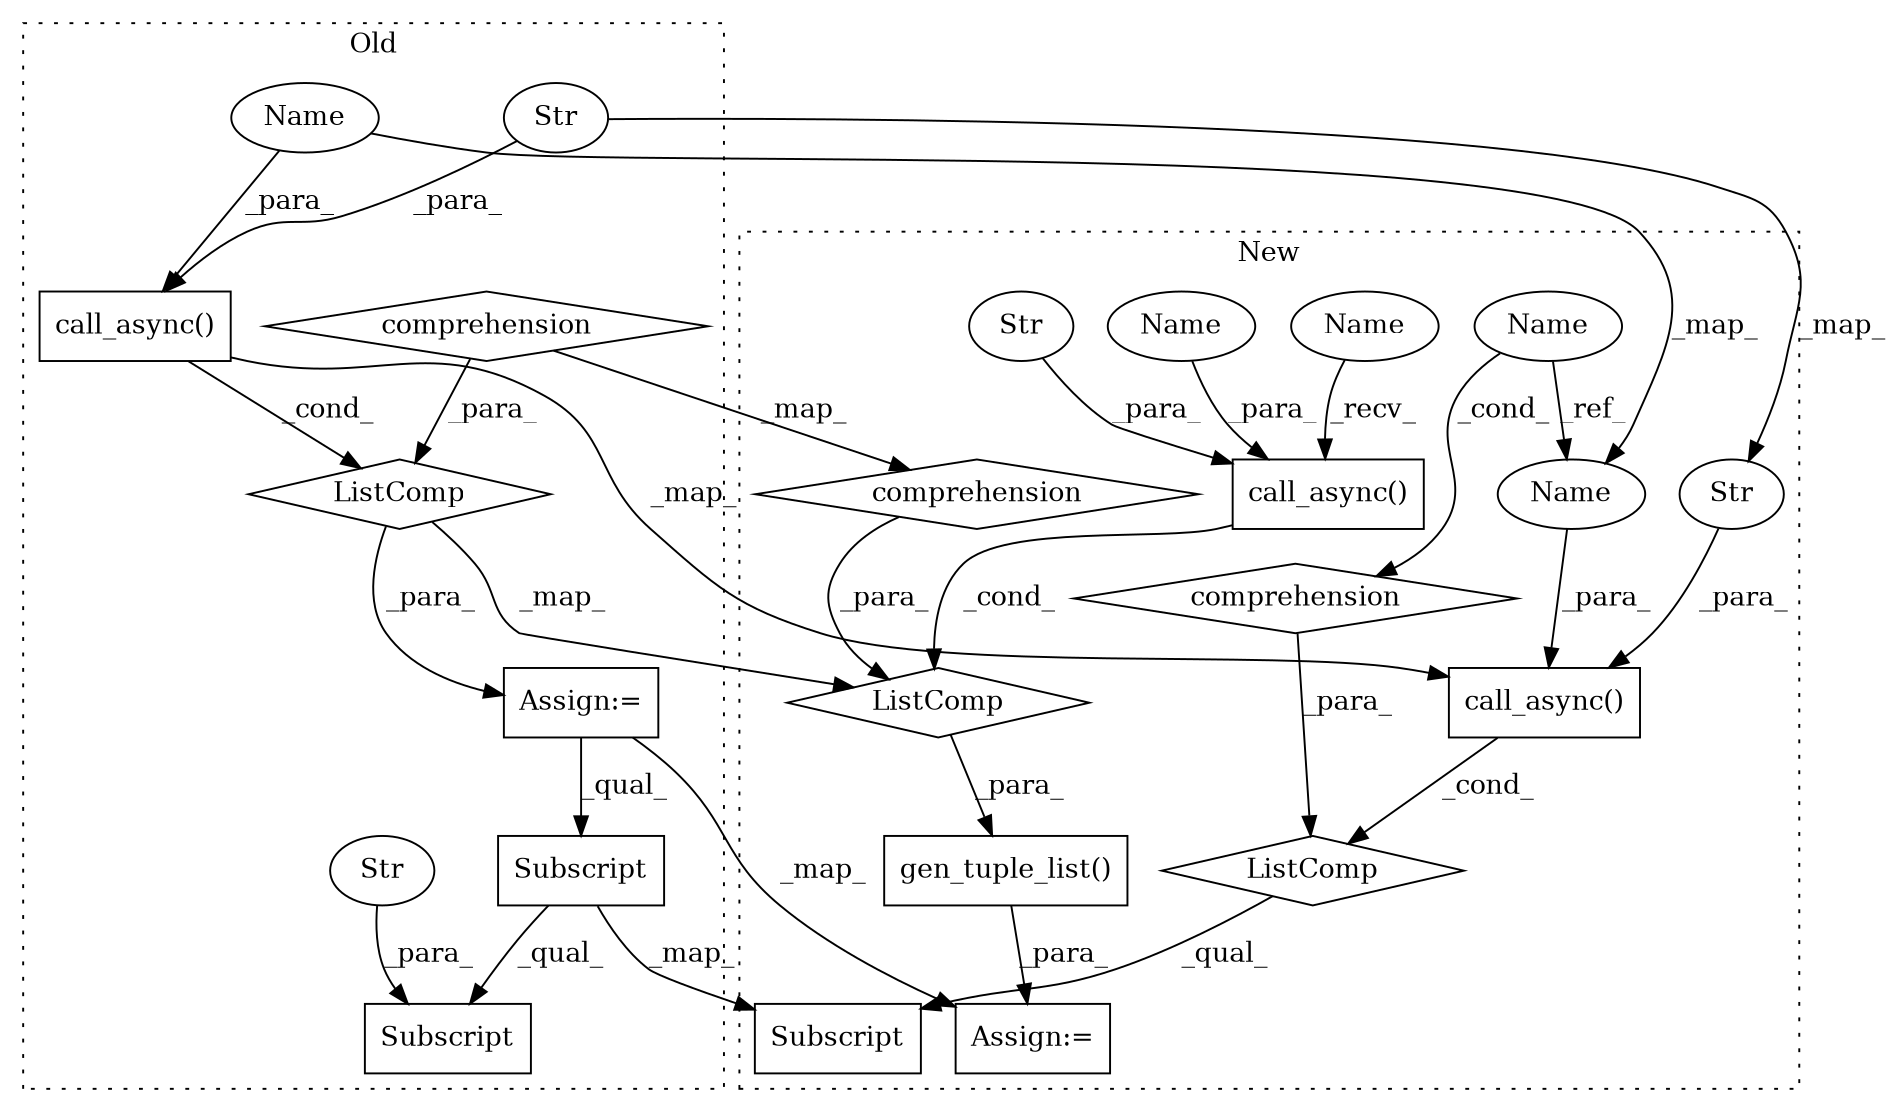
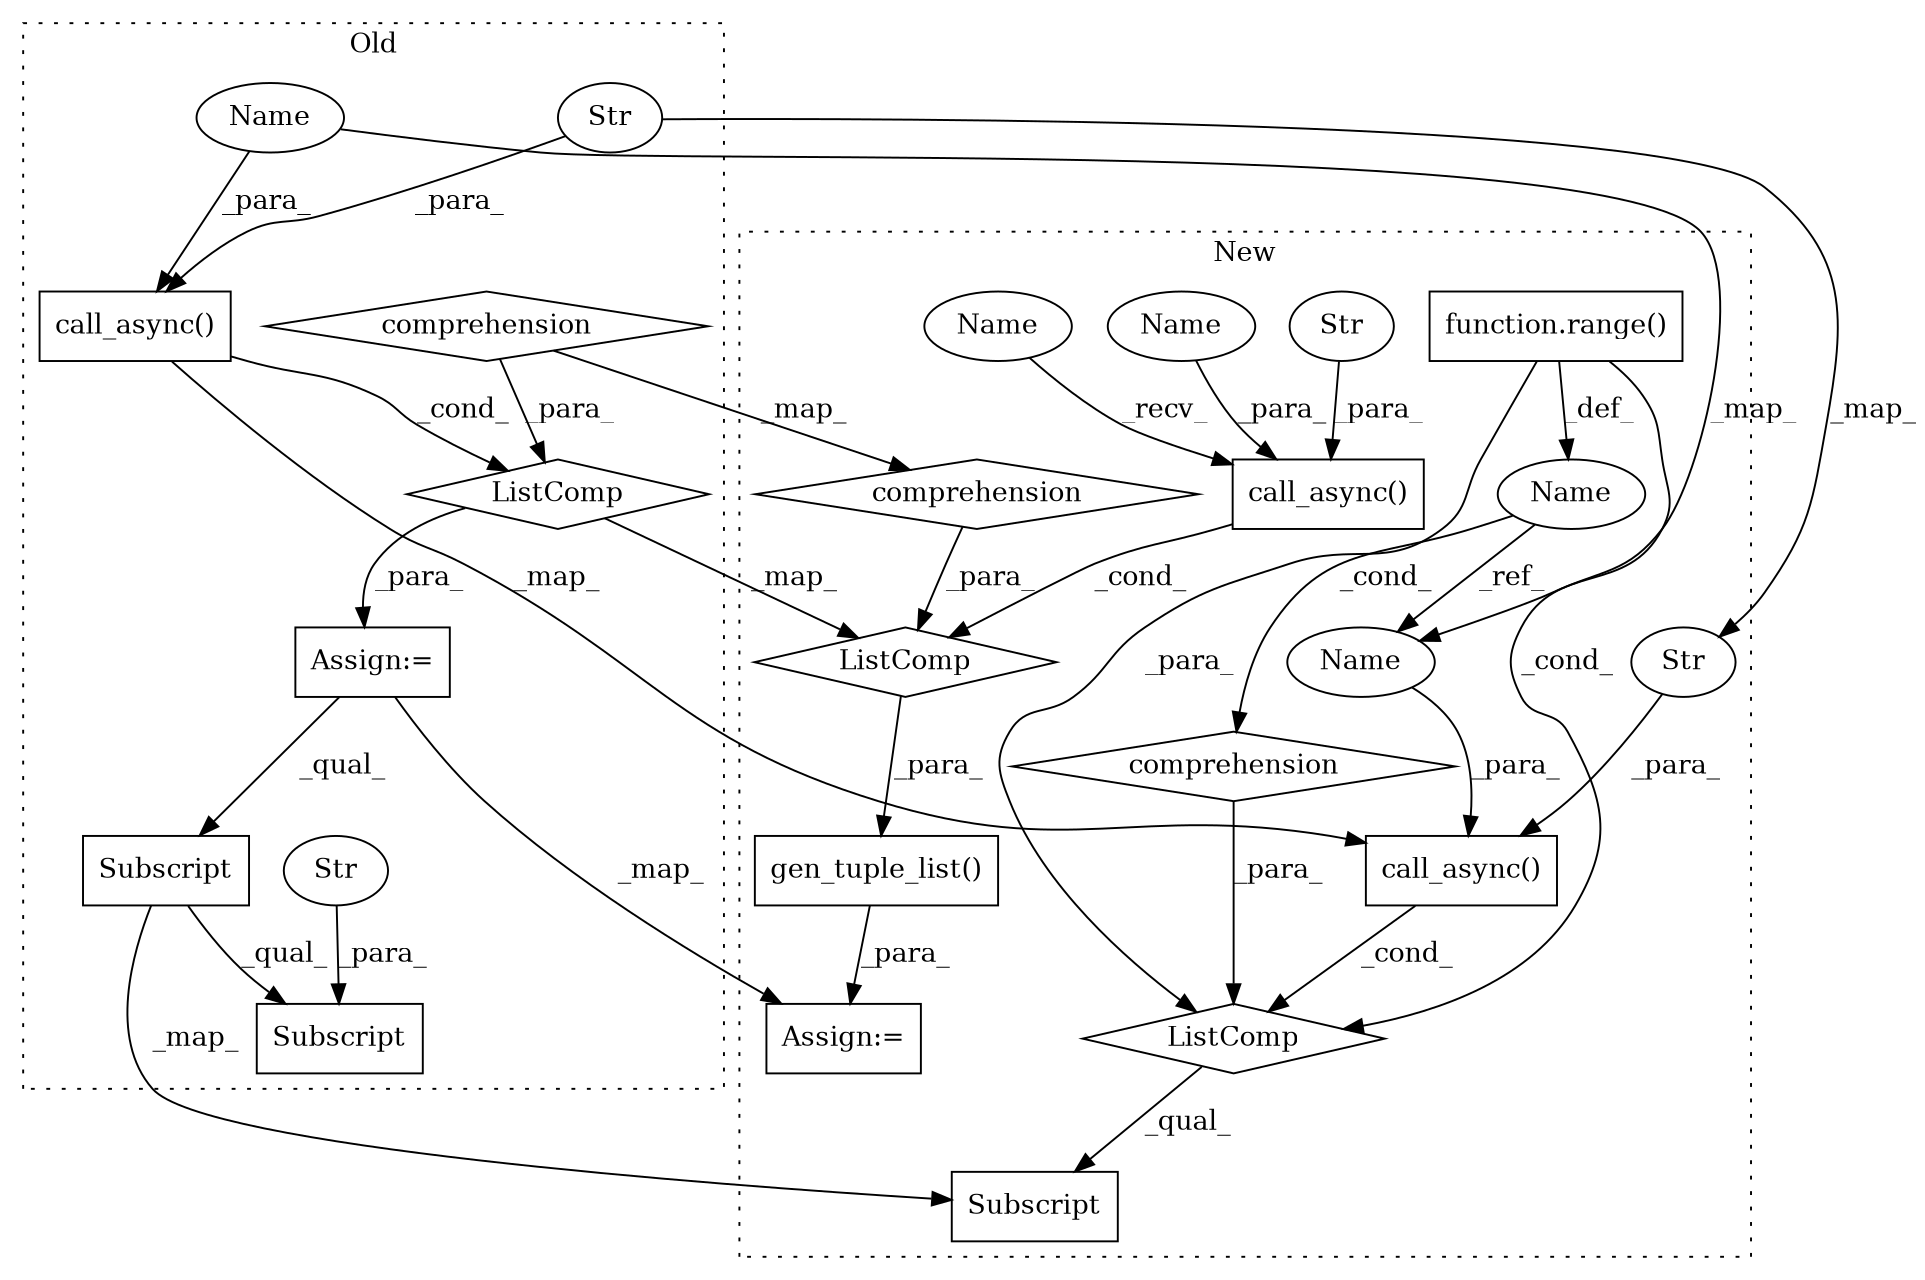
node "function.range()": added
